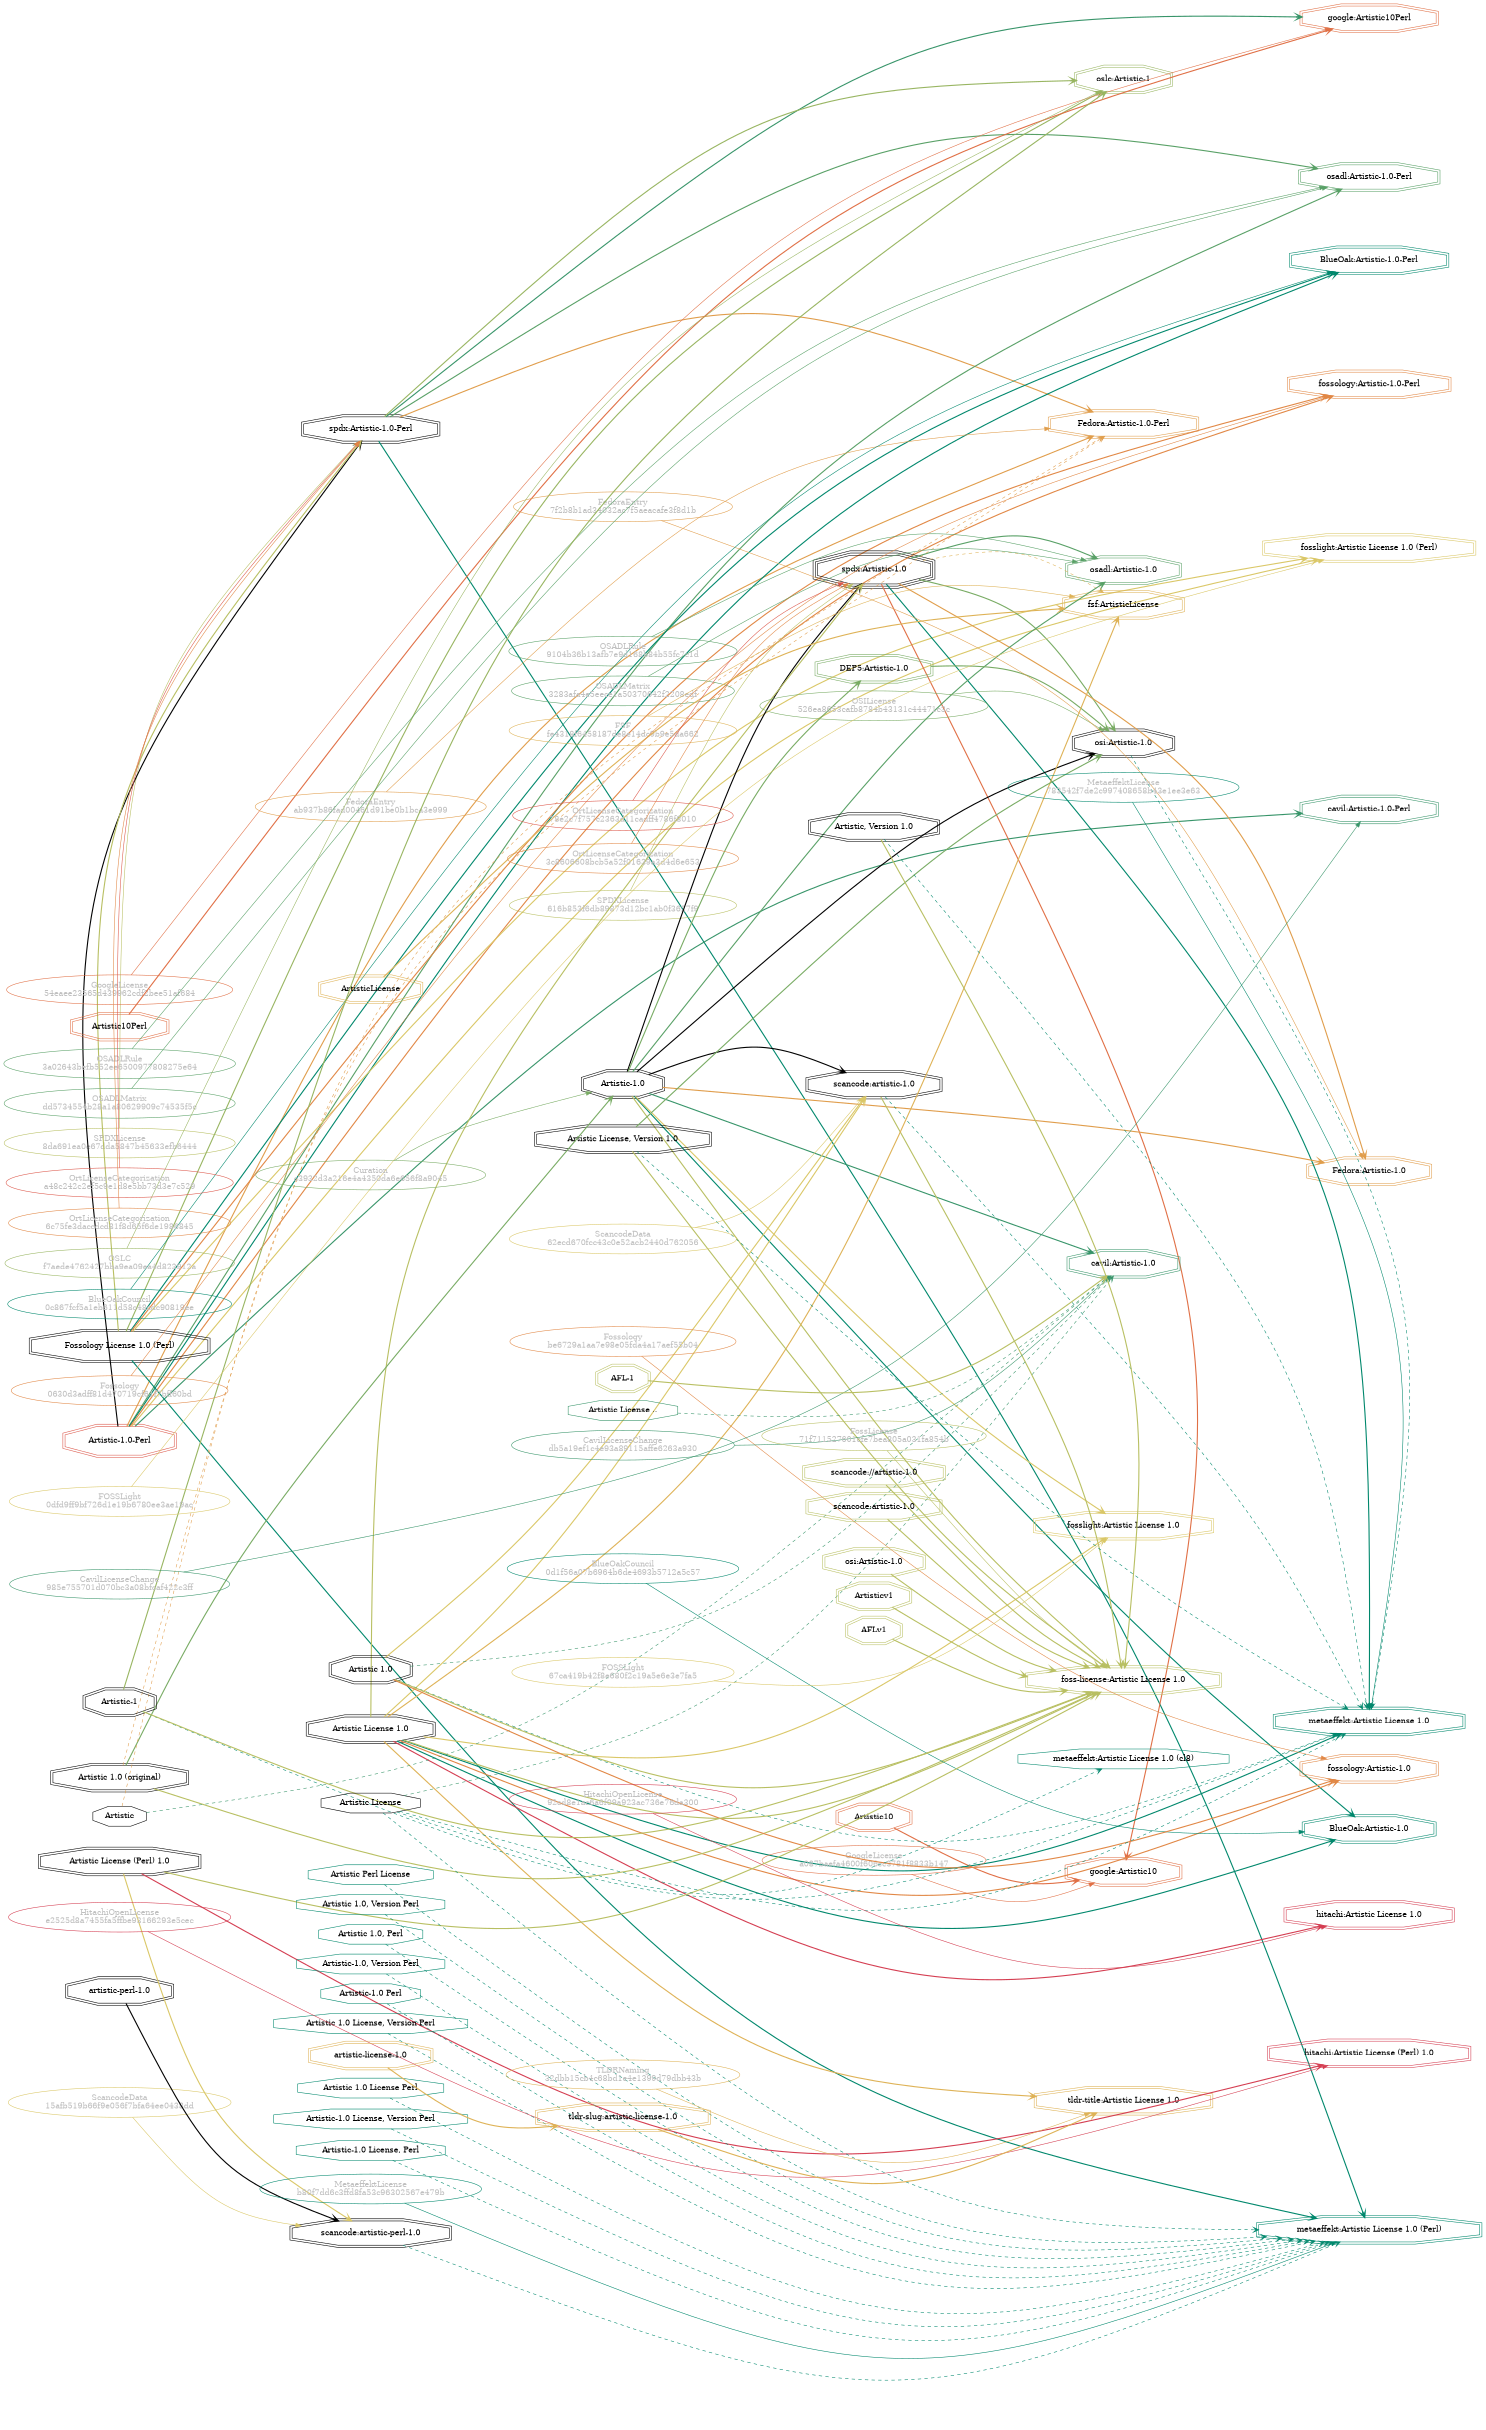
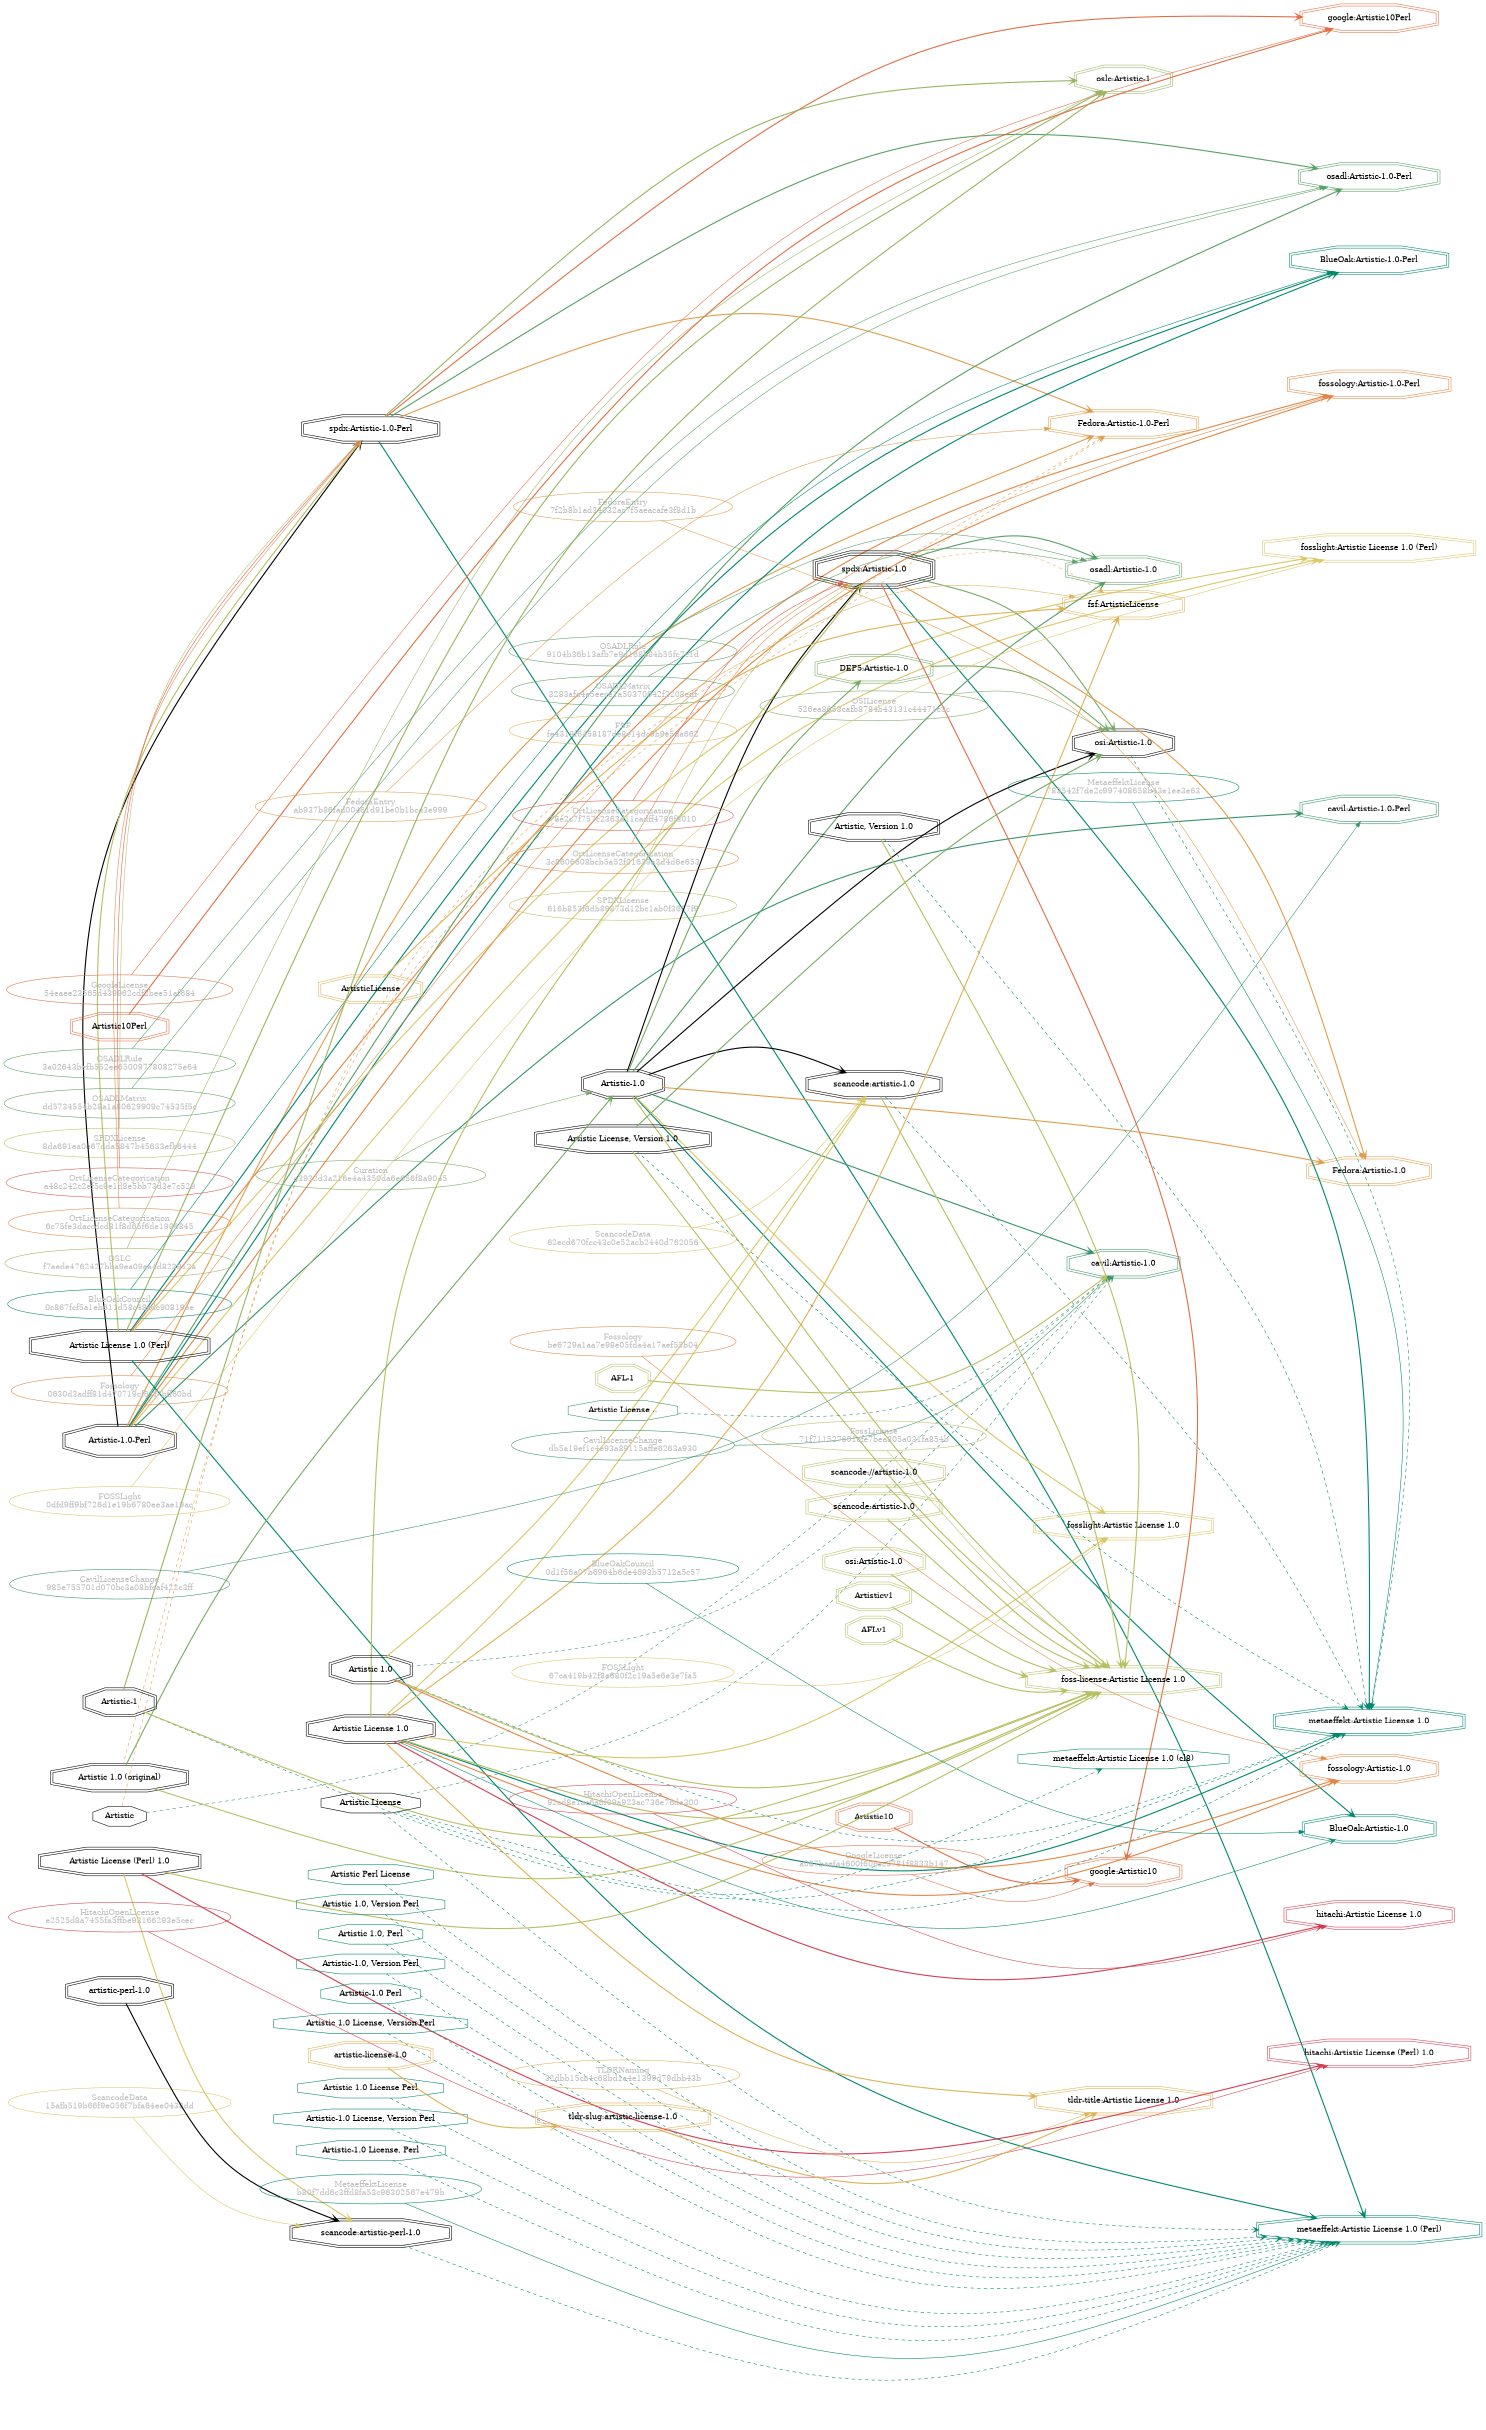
edge "spdx:Artistic-1.0-Perl" -> "google:Artistic10Perl": color #379469 -> #e06f45
node "Fossology License 1.0 (Perl)": label "Fossology License 1.0 (Perl)" -> "Artistic License 1.0 (Perl)"
node "Artistic-1.0-Perl": color #dc574a -> black
edge "Artistic License 1.0" -> "metaeffekt:Artistic License 1.0": arrowhead vee -> normal
edge "Artistic License 1.0" -> "fossology:Artistic-1.0": arrowhead vee -> normal
edge "Artistic License 1.0" -> "BlueOak:Artistic-1.0": style bold -> solid
